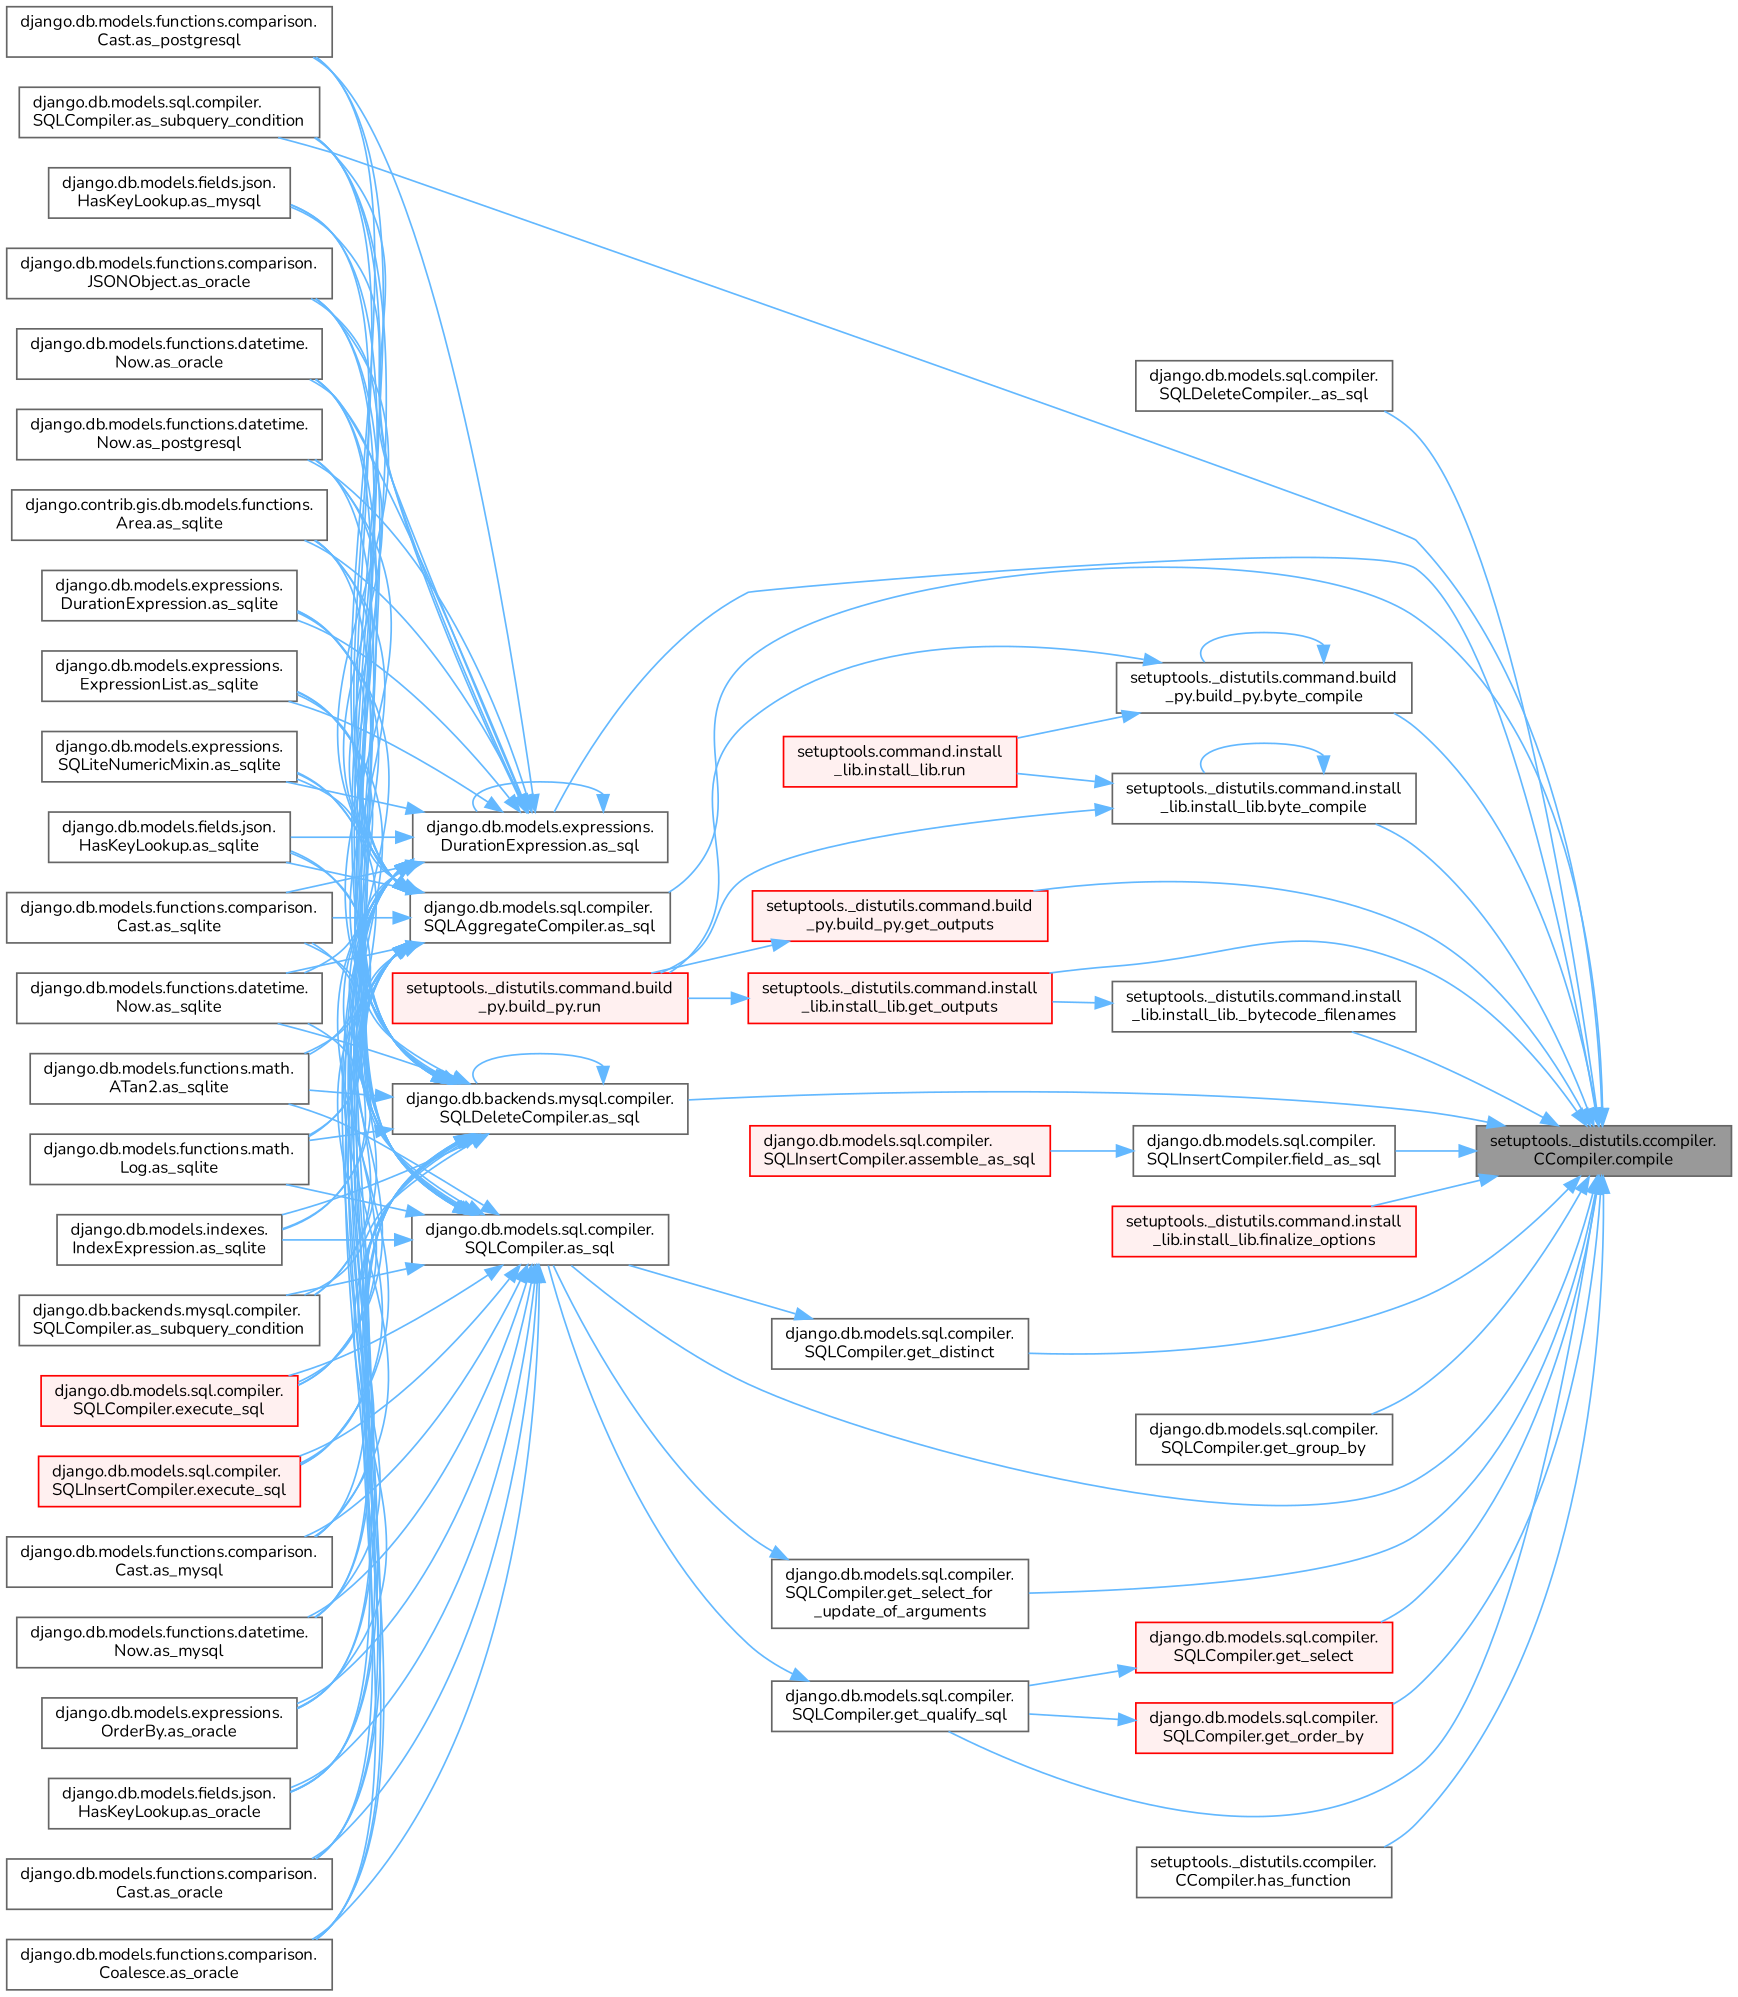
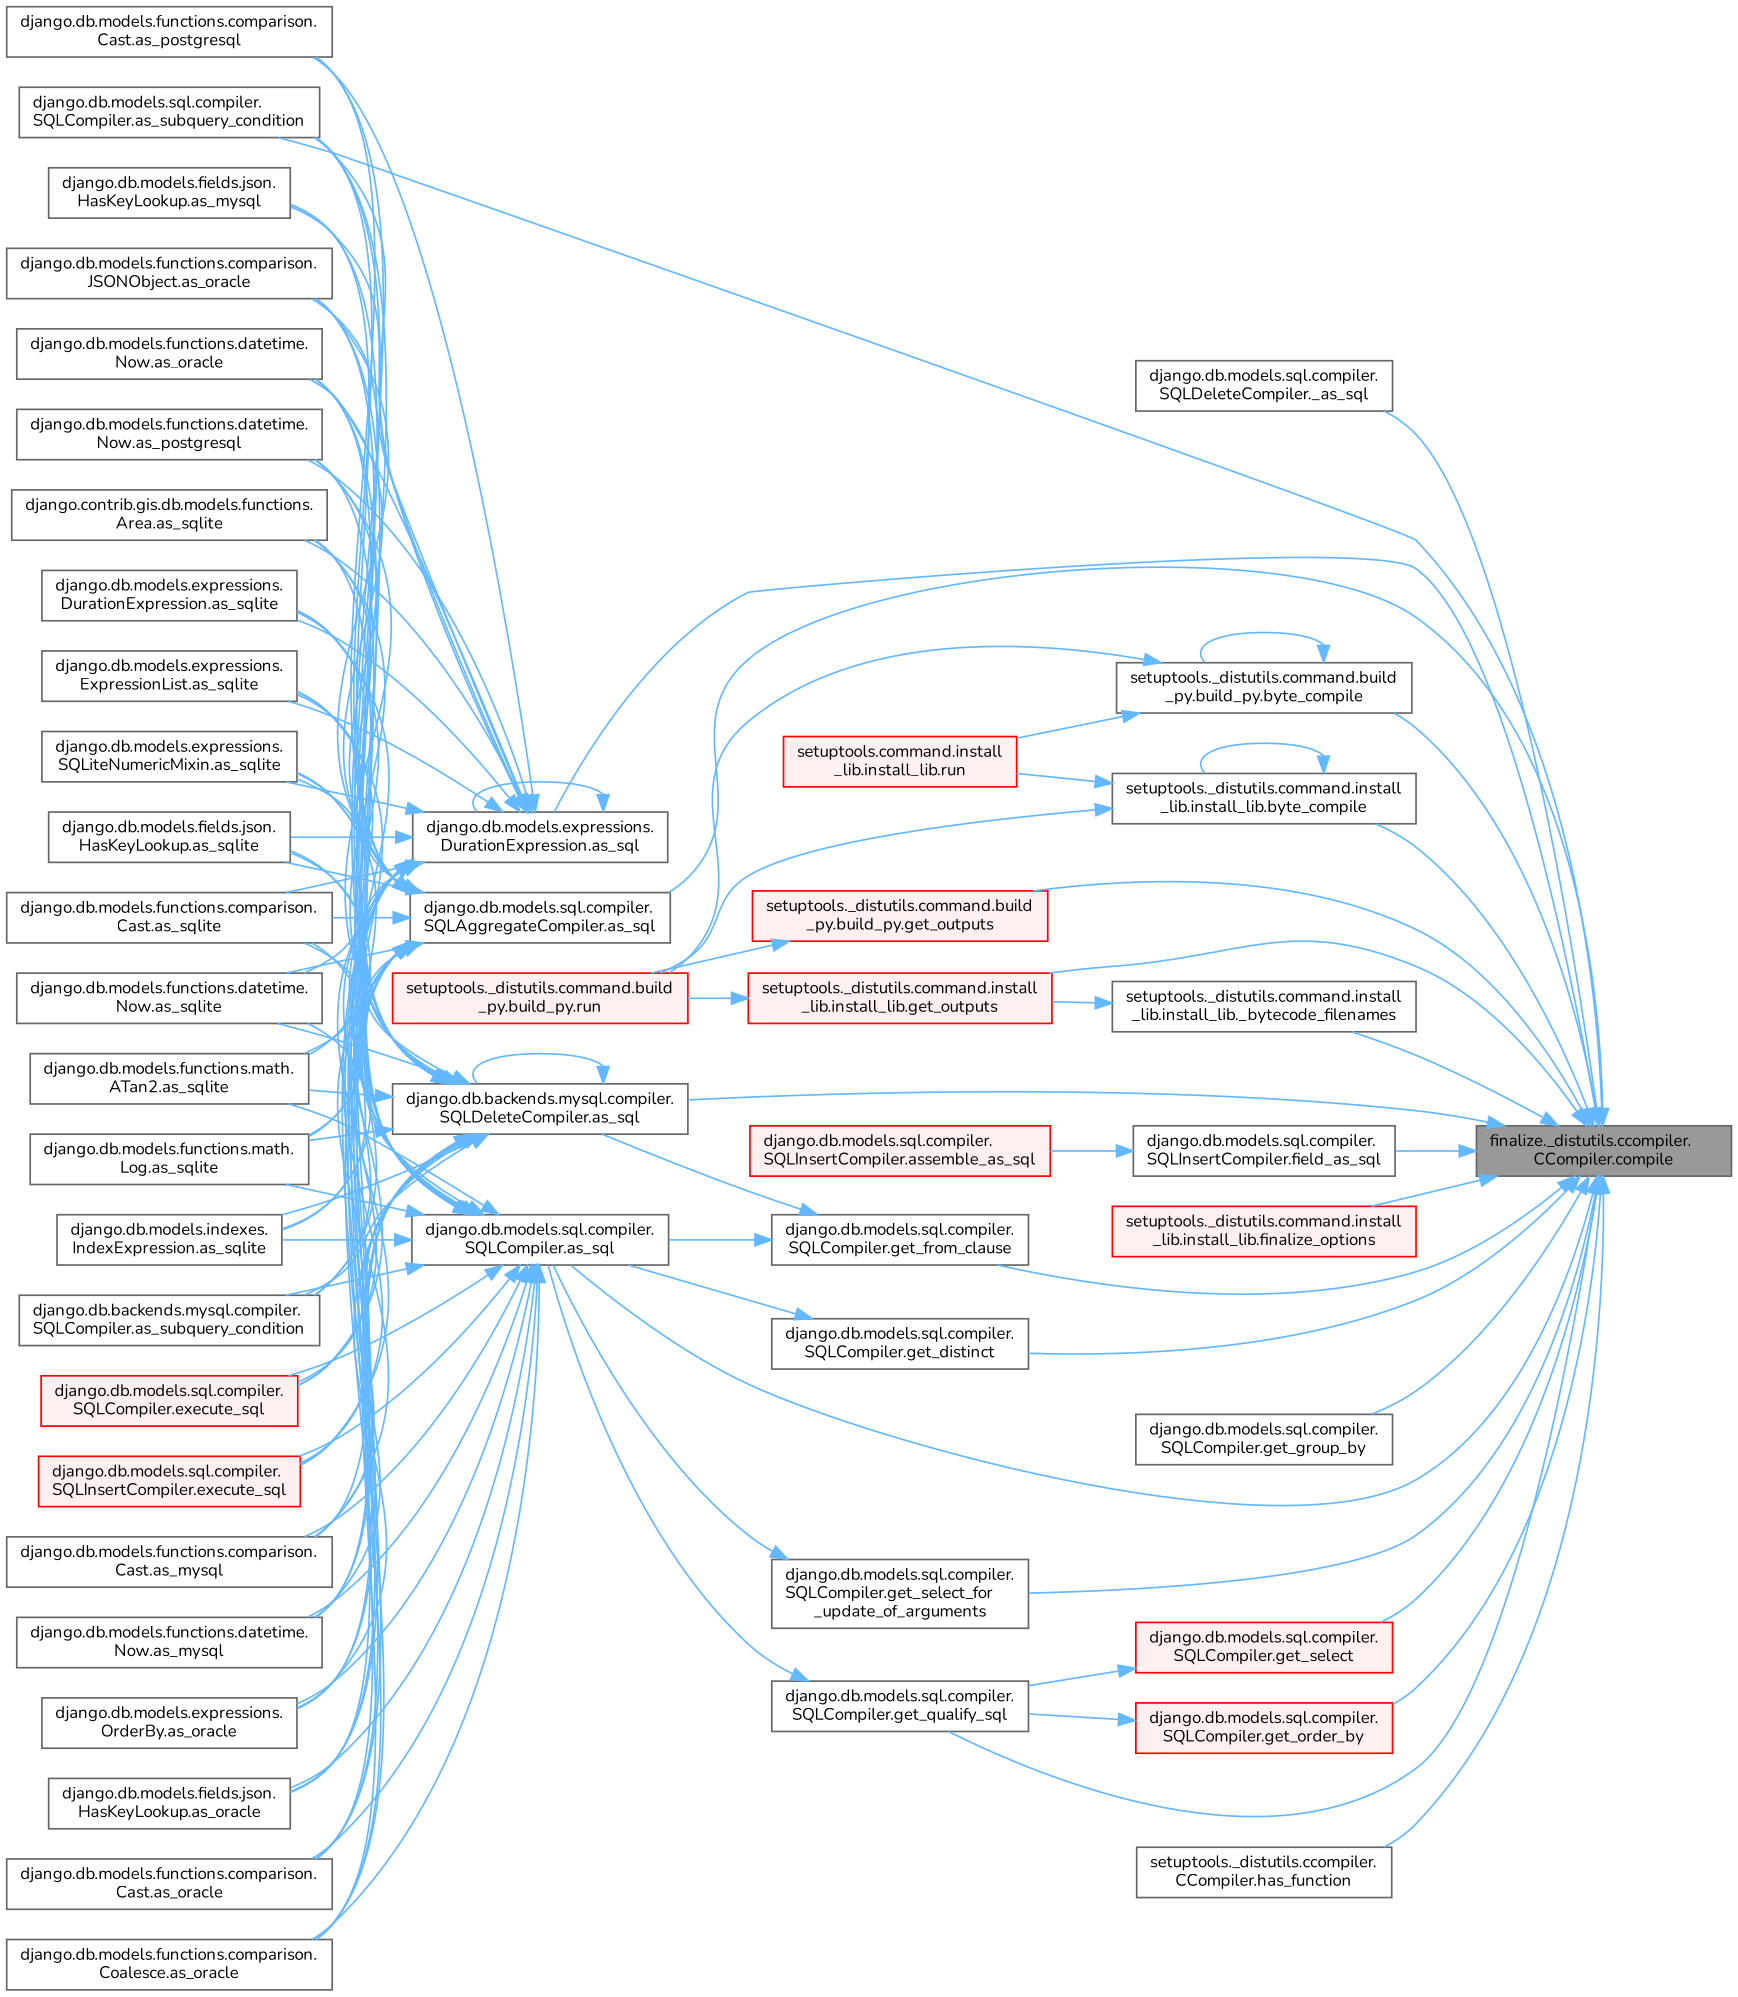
node "setuptools._distutils.ccompiler. CCompiler.compile": label "setuptools._distutils.ccompiler. CCompiler.compile" -> "finalize._distutils.ccompiler. CCompiler.compile"
node "django.db.models.sql.compiler. SQLCompiler.get_from_clause": added
